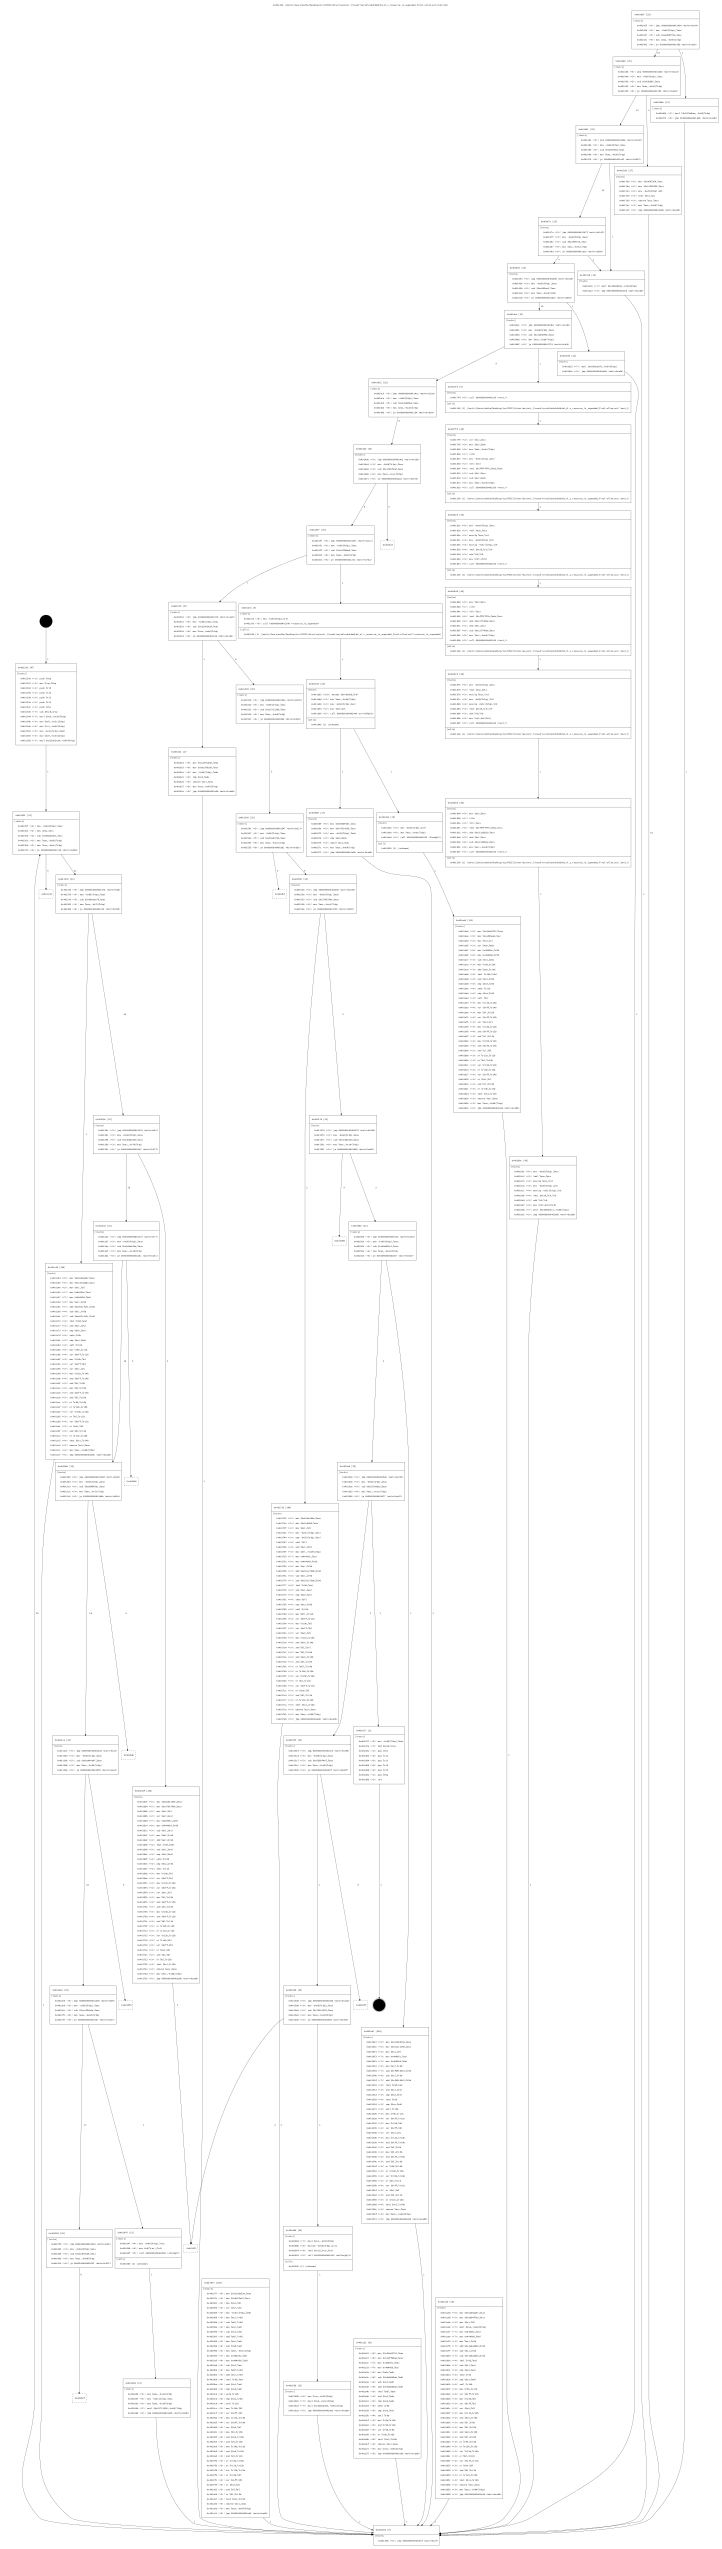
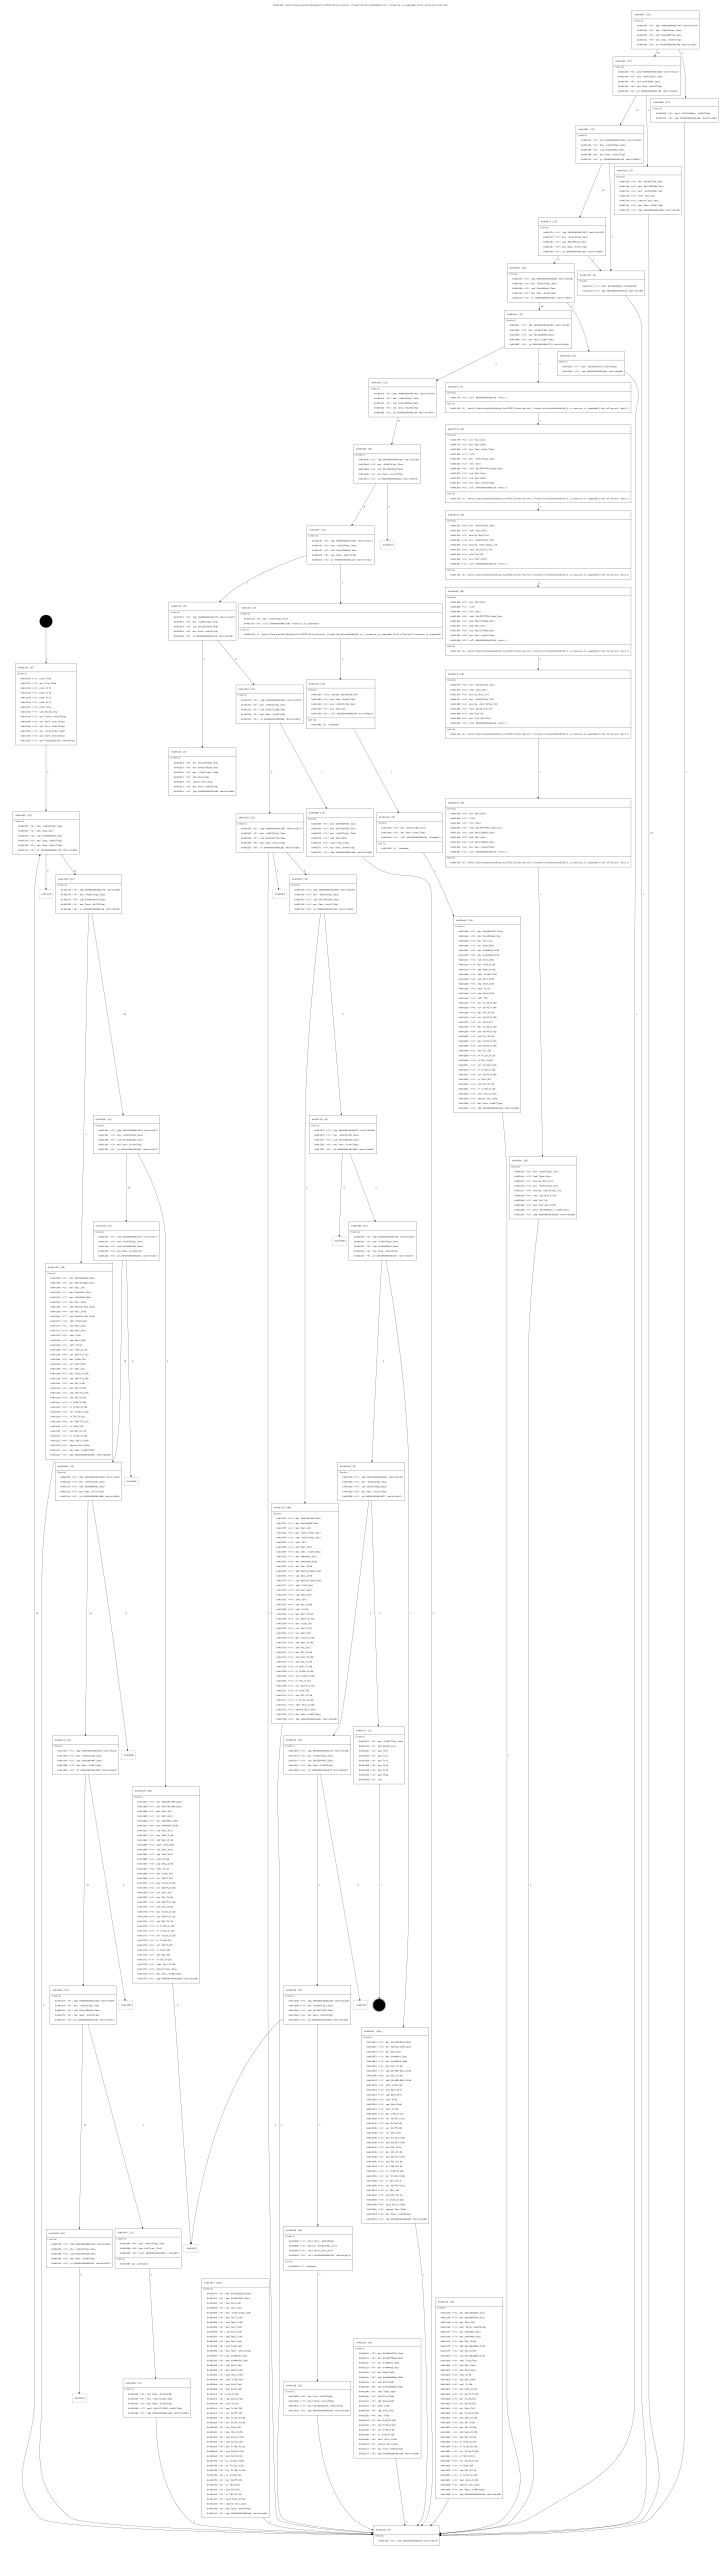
edge "0x401a83 [23]" -> "0x401669 [27]": now "0x401529 [25]" -> "0x401669 [27]"
edge "0x401614 [27]" -> "0x401e0b [5]": now "0x401542 [25]" -> "0x401e0b [5]"
